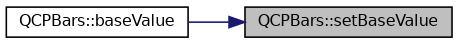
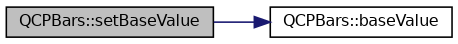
edge "QCPBars::baseValue" -> "QCPBars::setBaseValue": reversed
